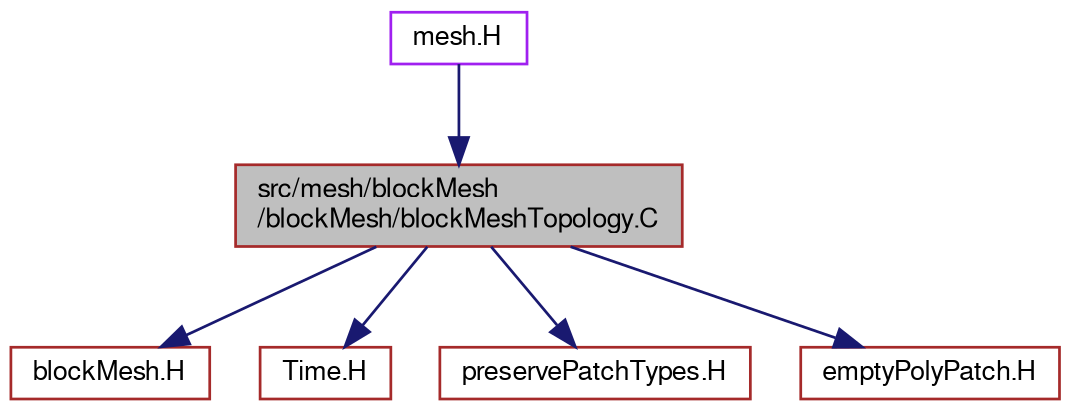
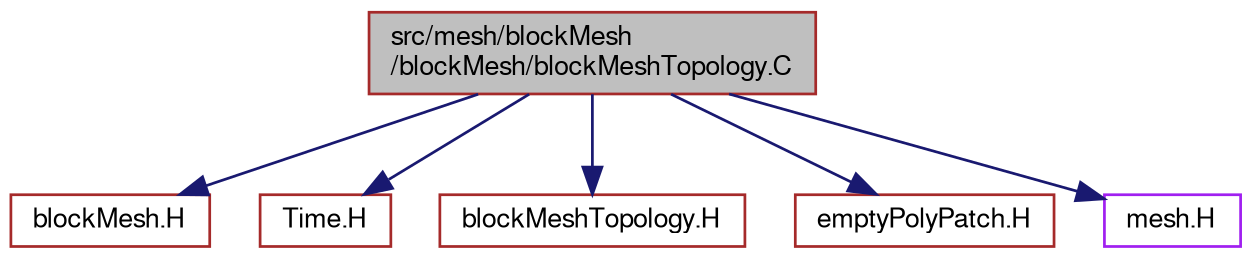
edge "mesh.H" -> "src/mesh/blockMesh /blockMesh/blockMeshTopology.C": reversed
node "preservePatchTypes.H": label "preservePatchTypes.H" -> "blockMeshTopology.H"
